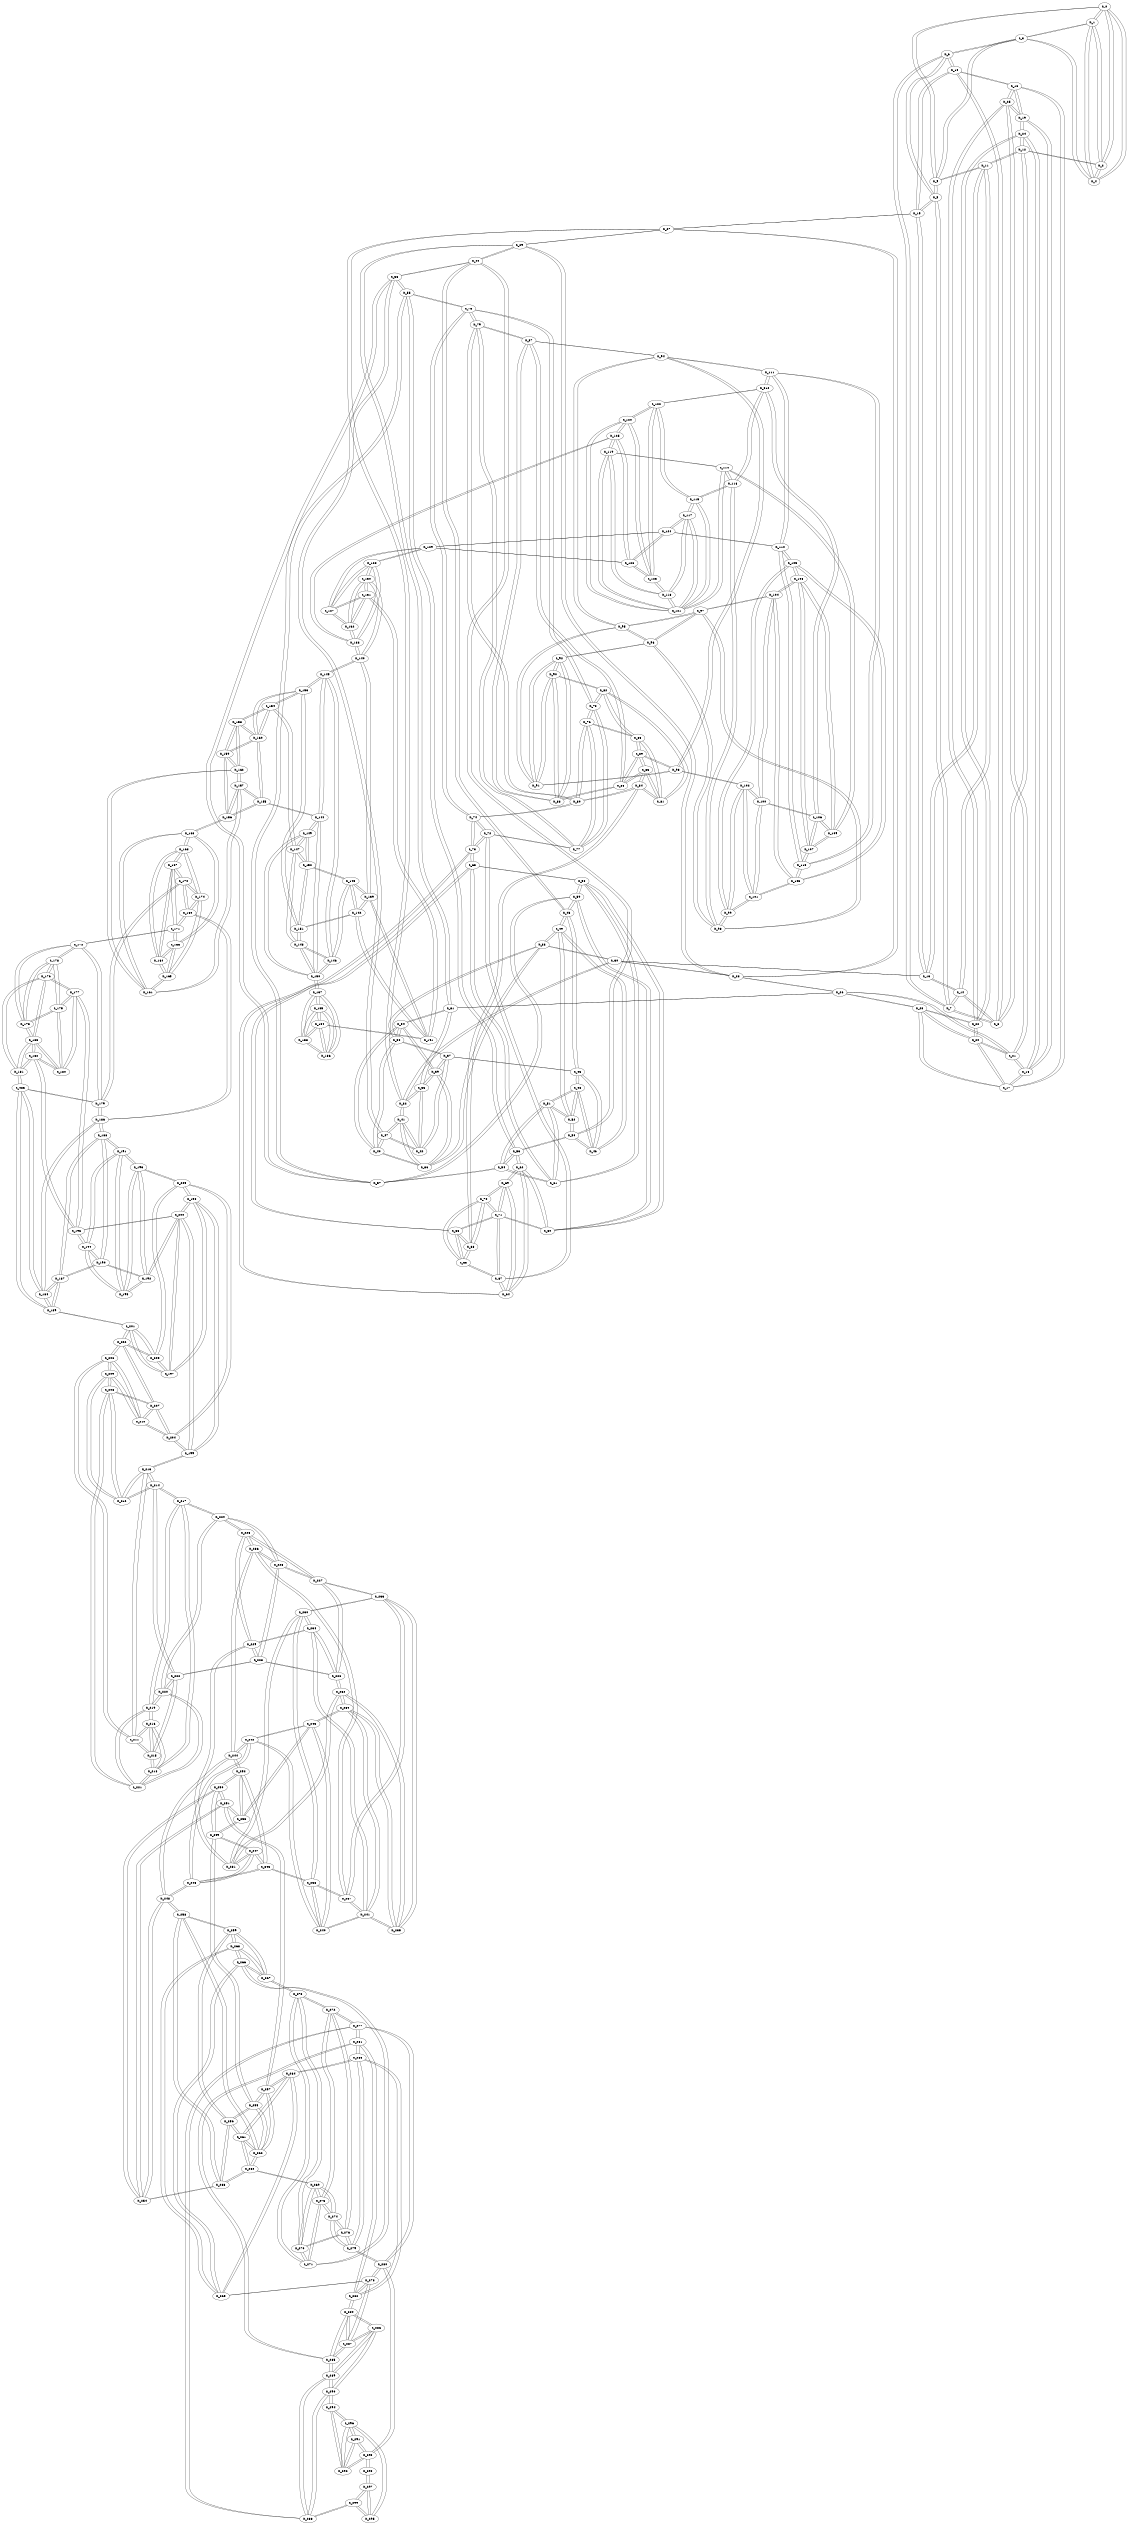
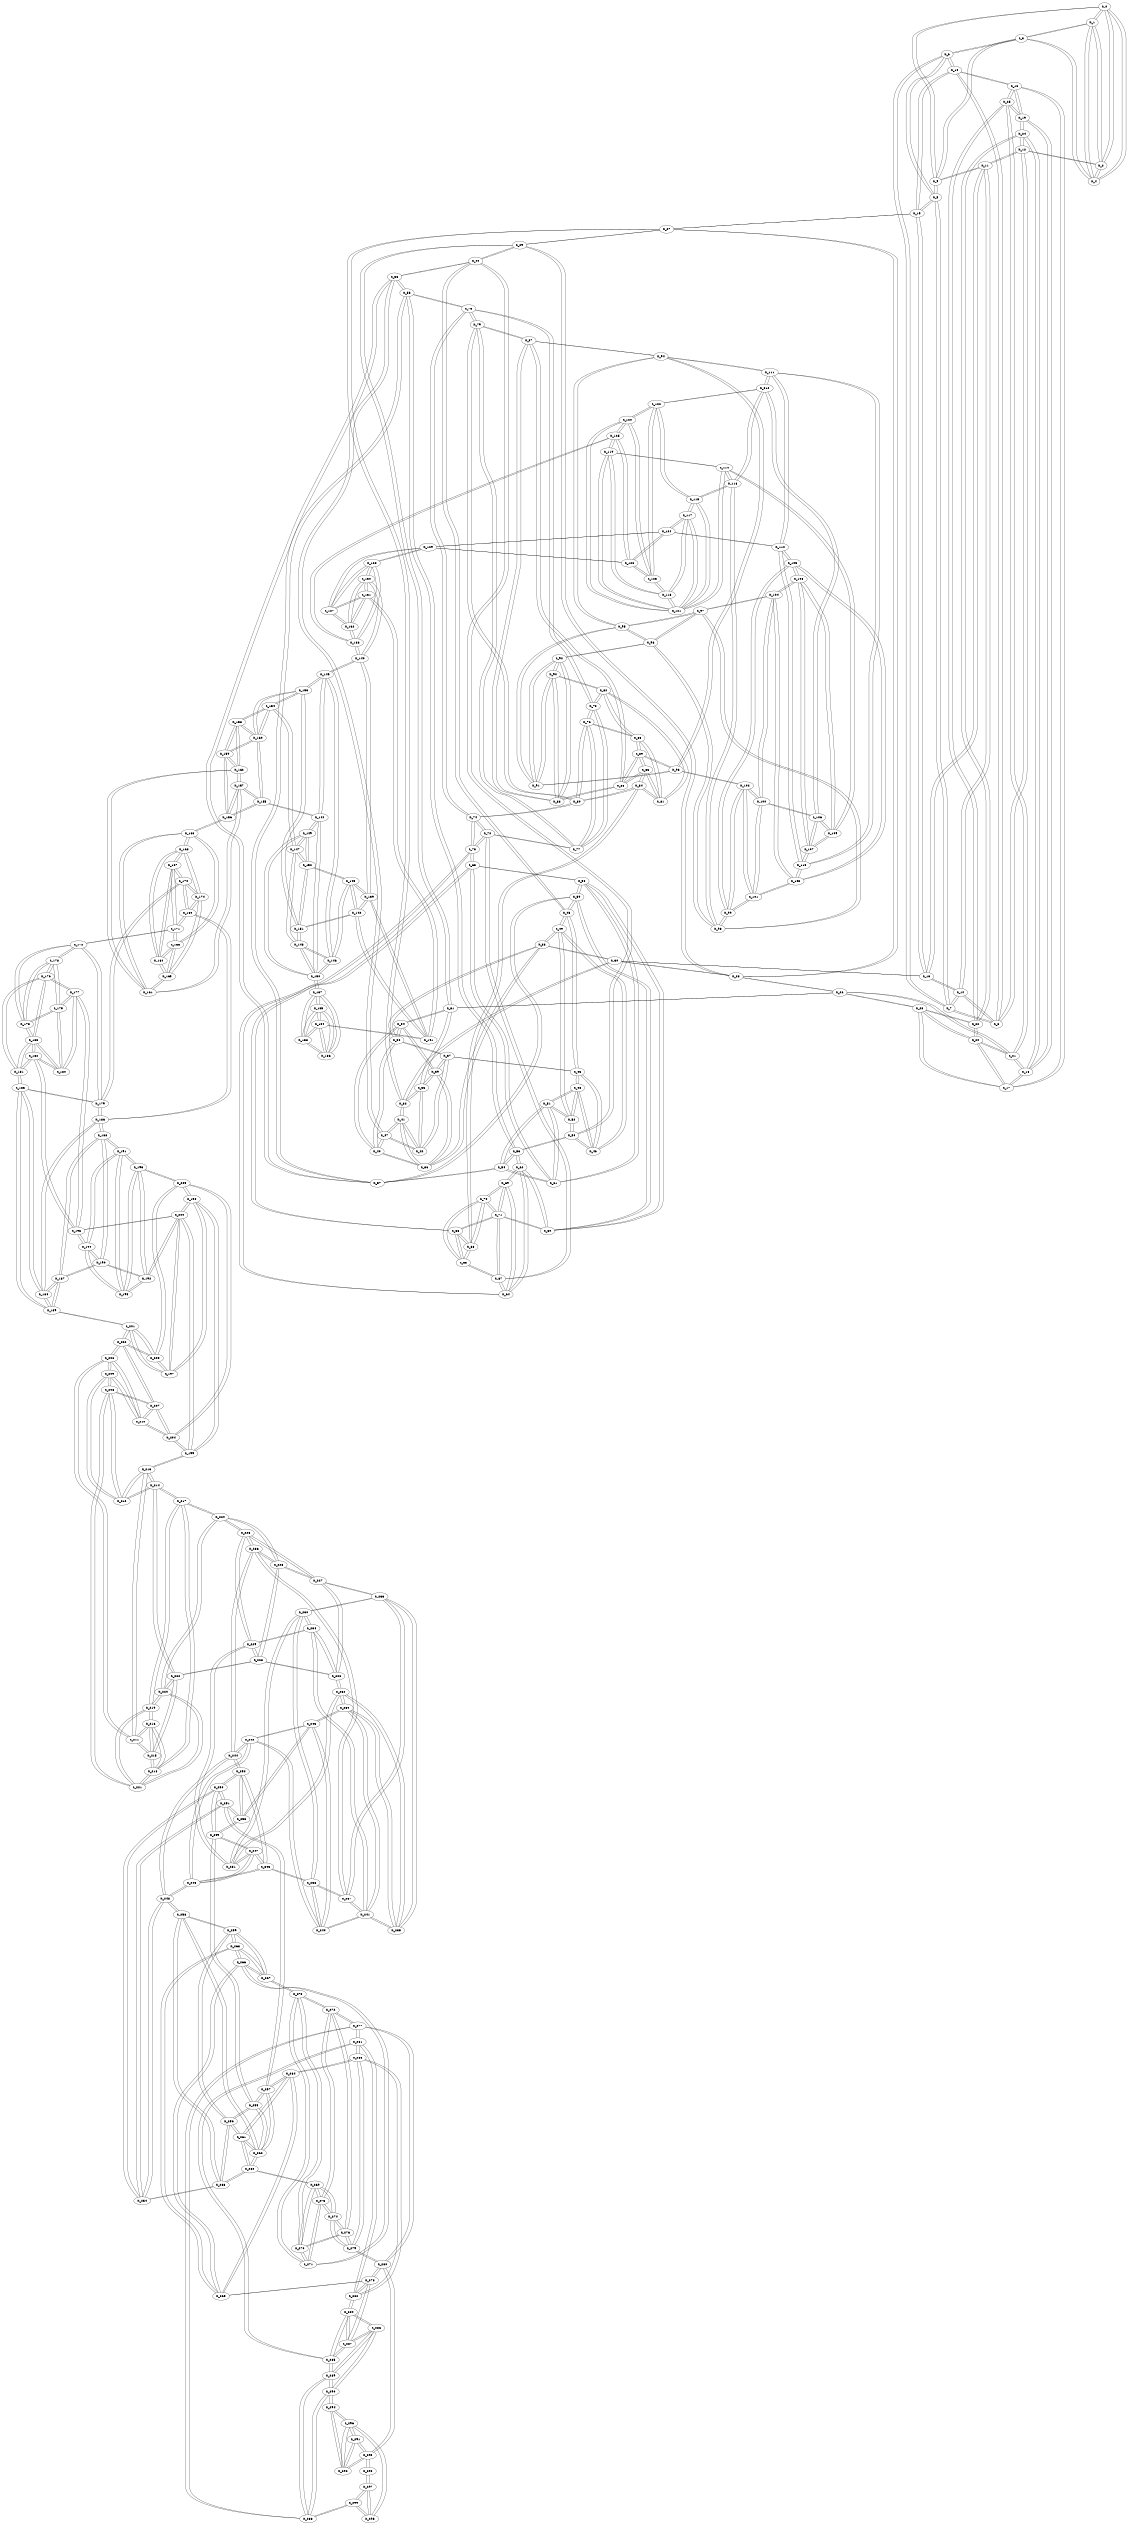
node "n_485": label "n_485" -> "n_185"
